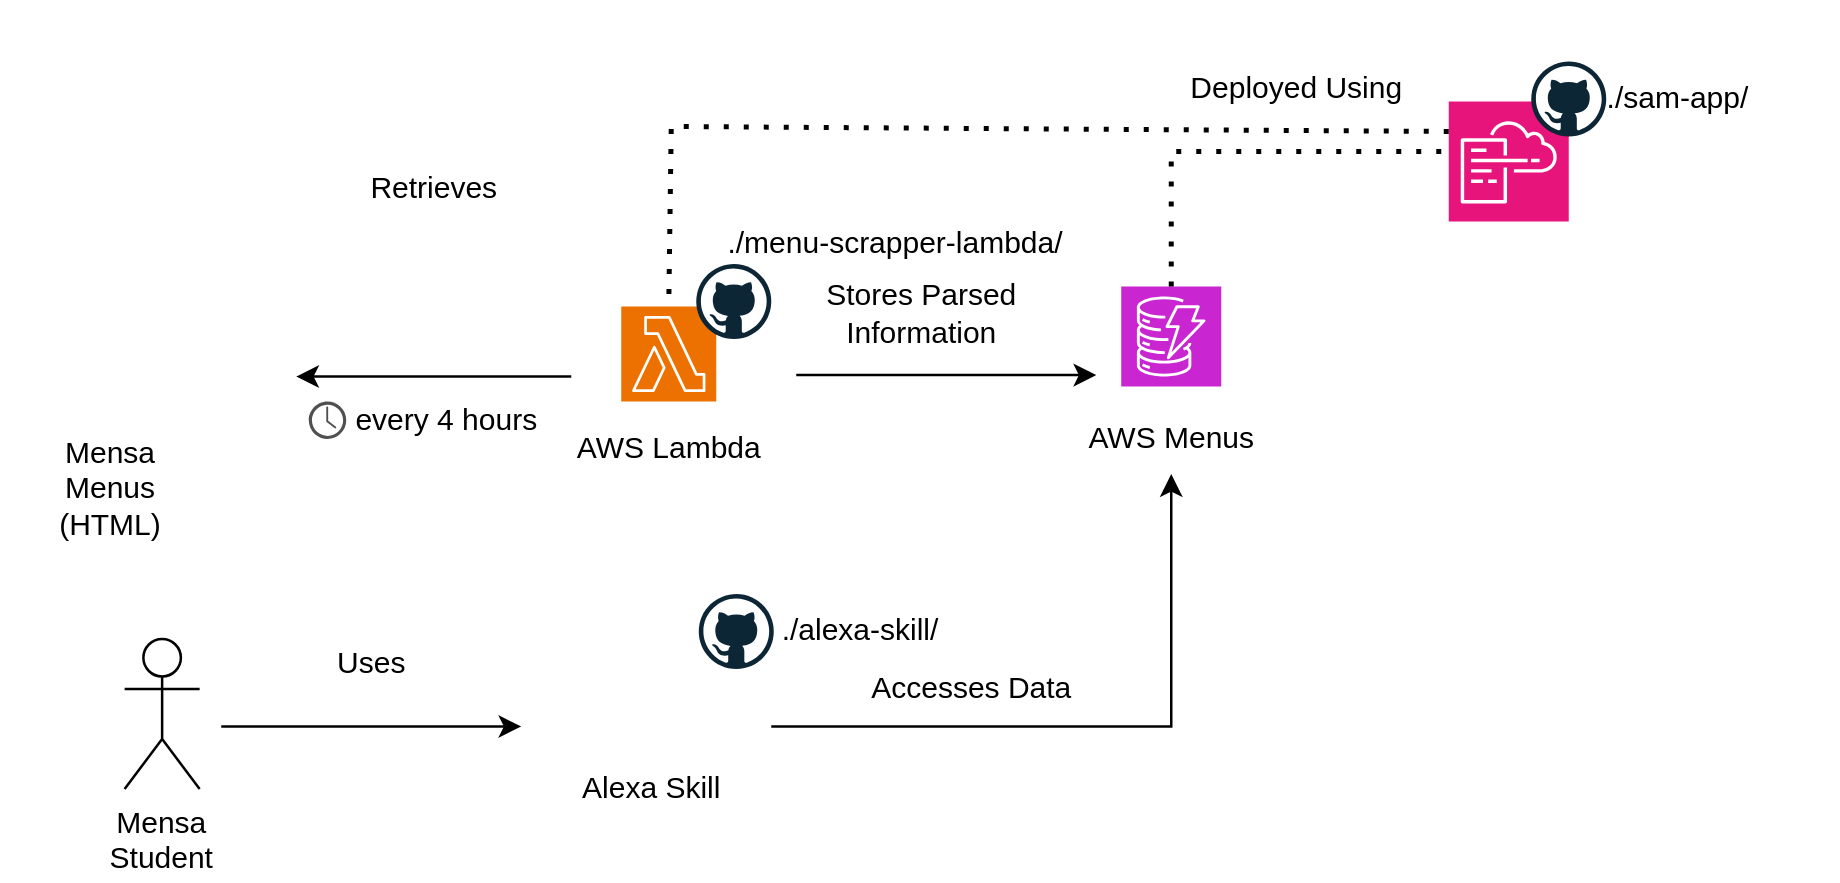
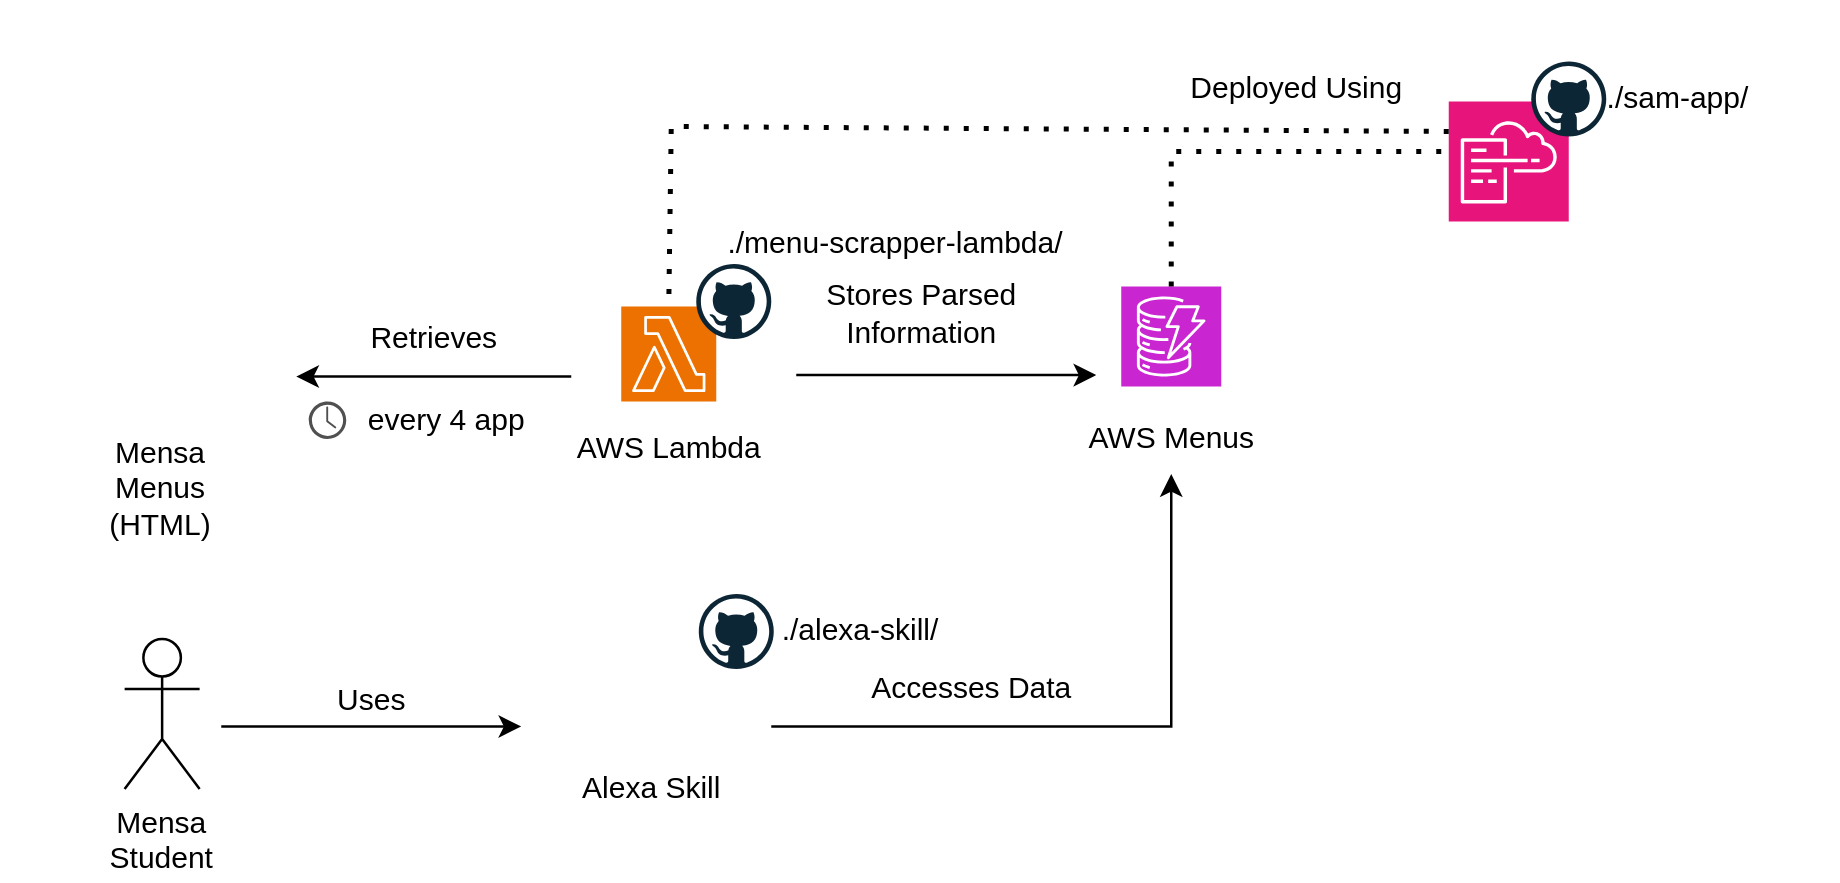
node "Retrieves": moved (434, 189) -> (434, 339)
node "every 4 hours": label "every 4 hours" -> "every 4 app"
node "Mensa Menus (HTML)": moved (112, 489) -> (162, 489)
node "Uses": moved (371, 664) -> (371, 701)
